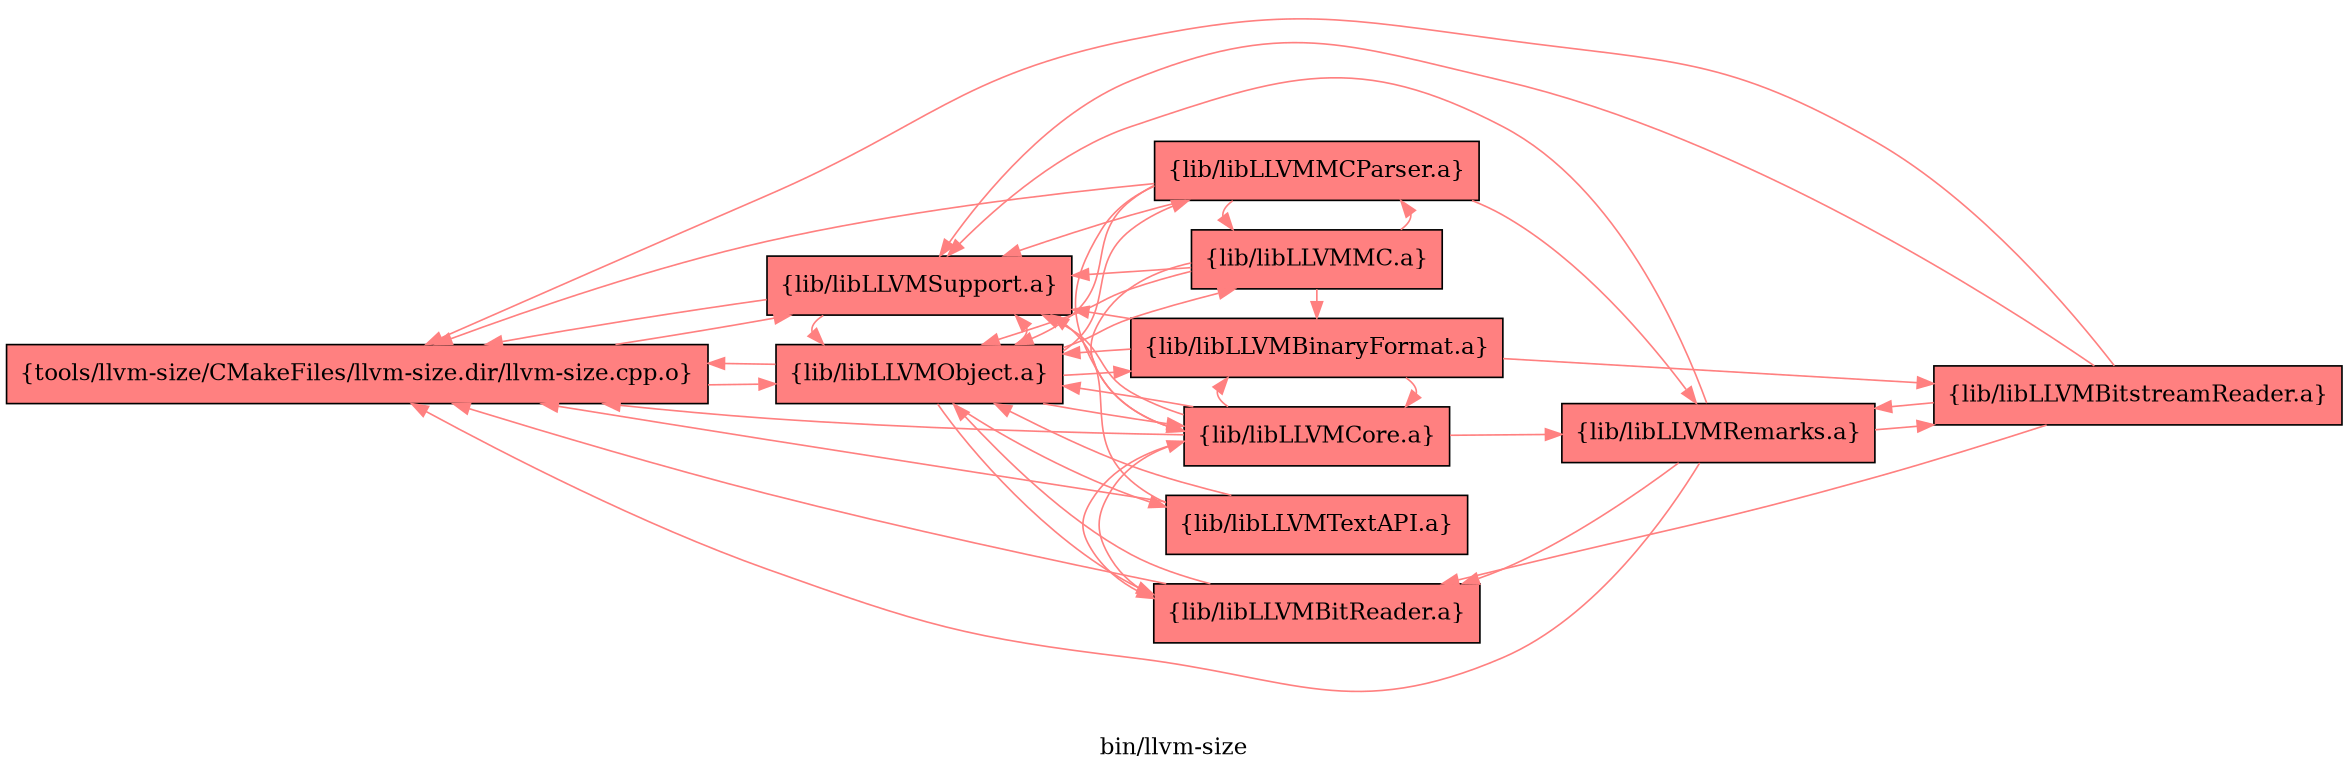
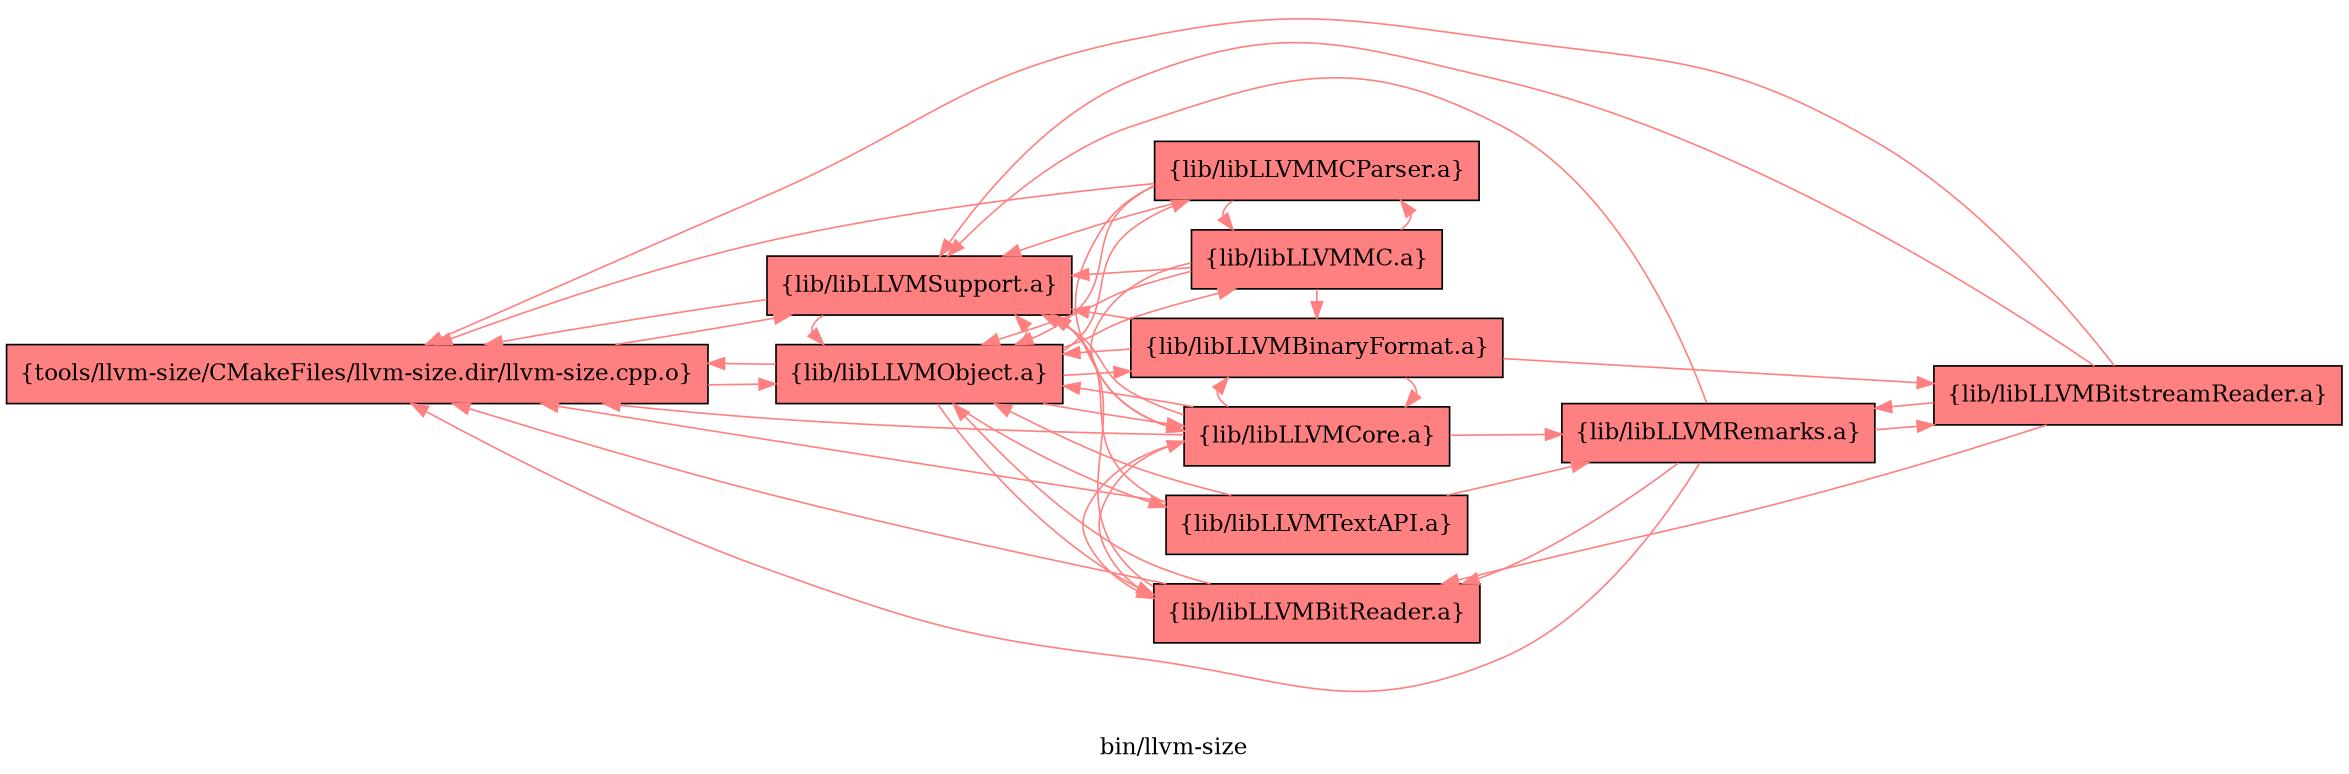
edge "{lib/libLLVMMCParser.a}" -> "{lib/libLLVMRemarks.a}": now "{lib/libLLVMTextAPI.a}" -> "{lib/libLLVMRemarks.a}"
edge "{lib/libLLVMBitReader.a}" -> "{lib/libLLVMSupport.a}": added
